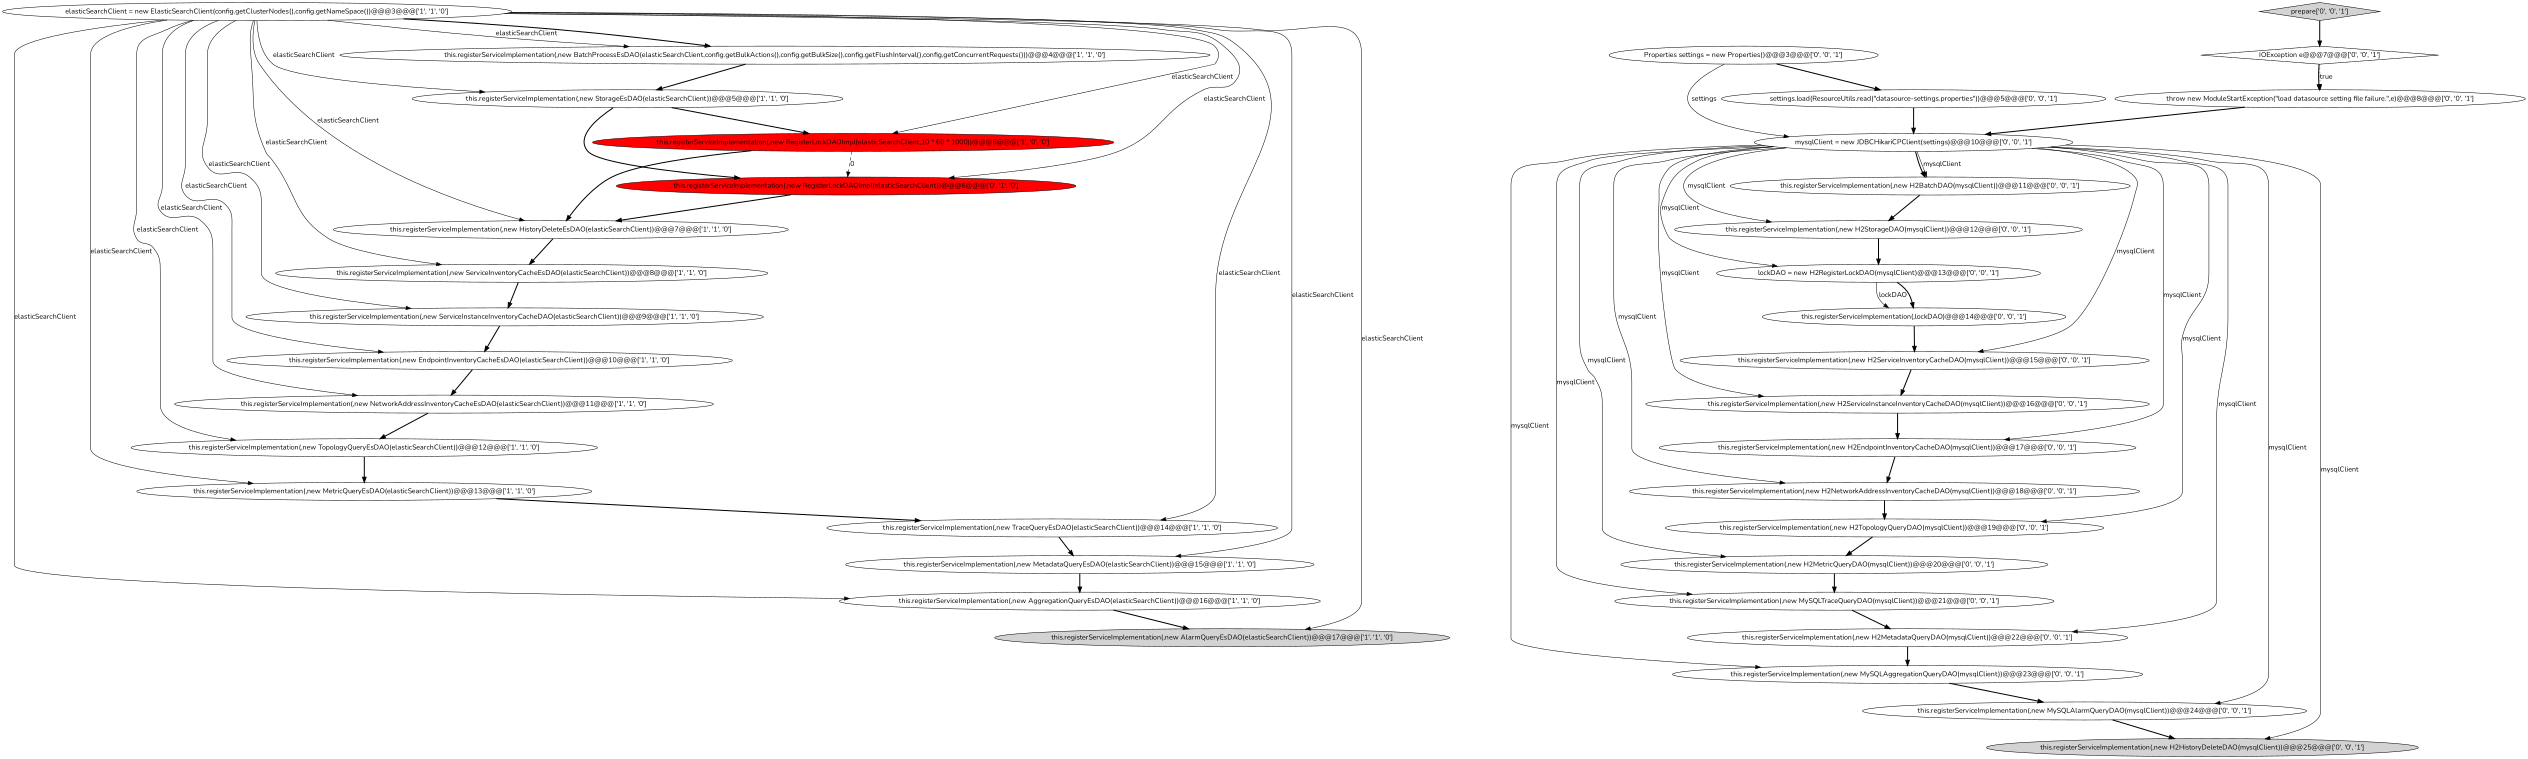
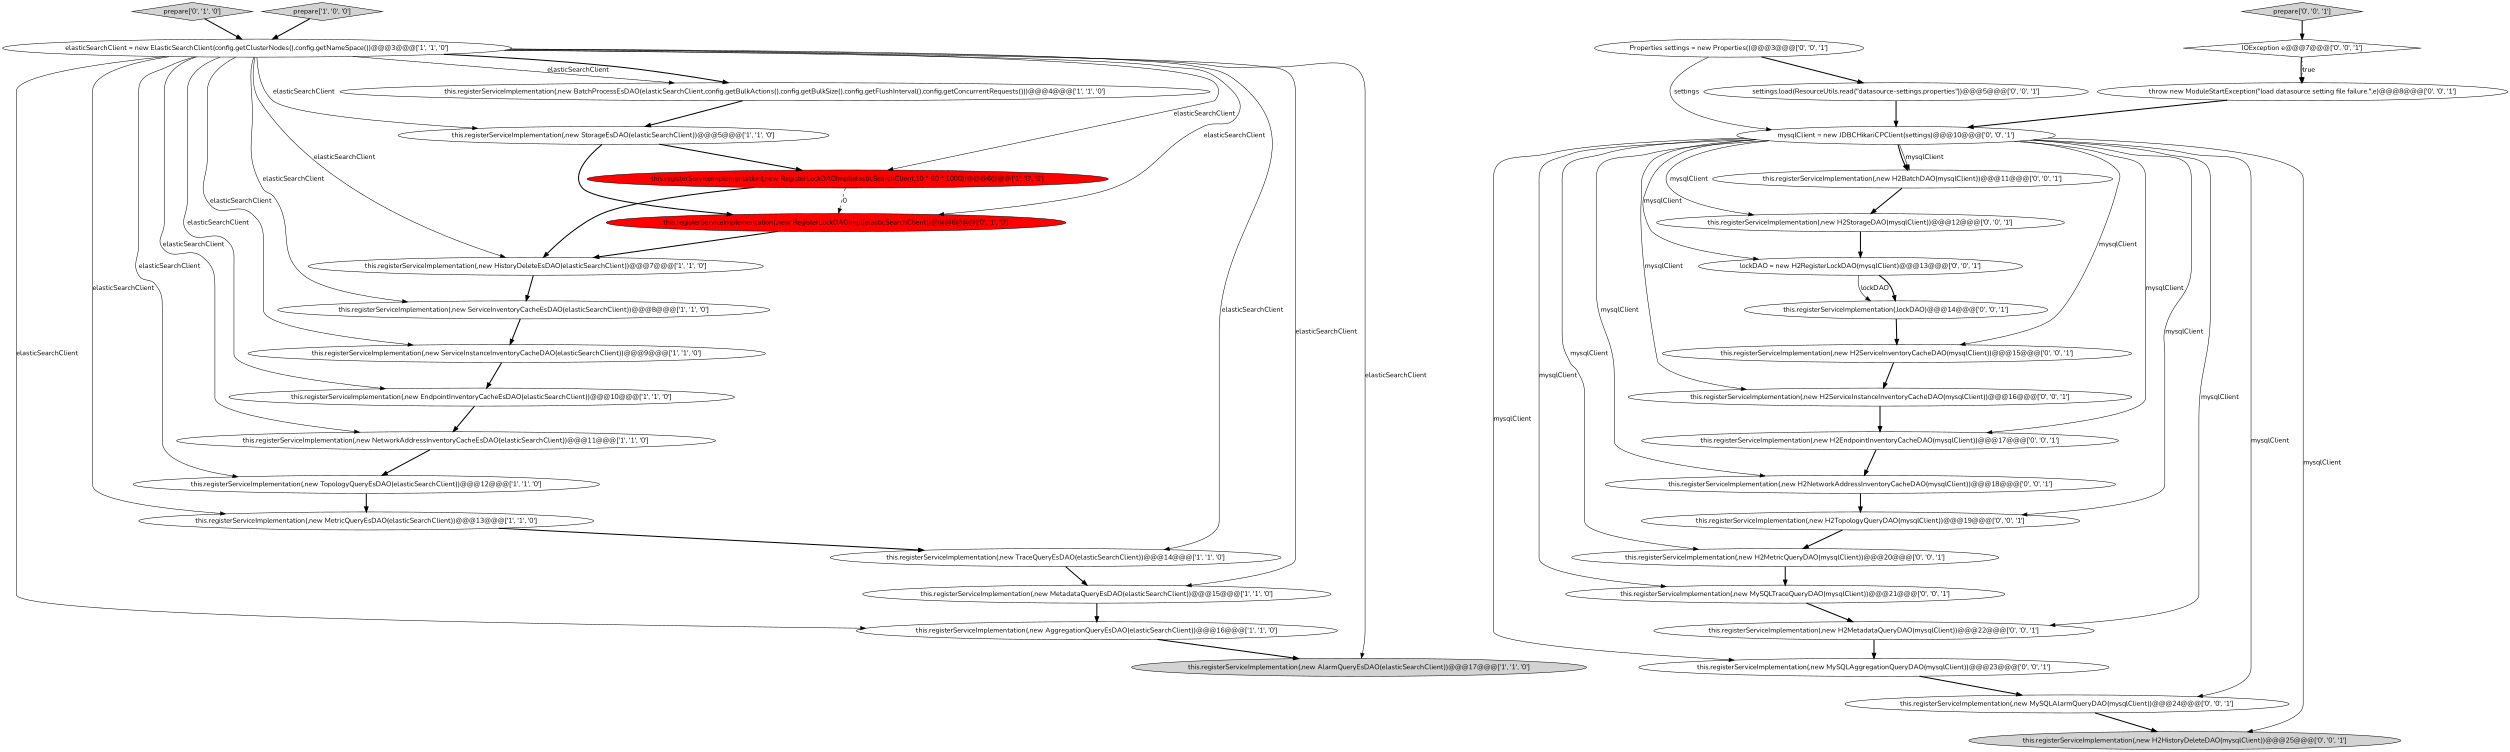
node "prepare['0', '1', '0']": added
node "prepare['1', '0', '0']": added
